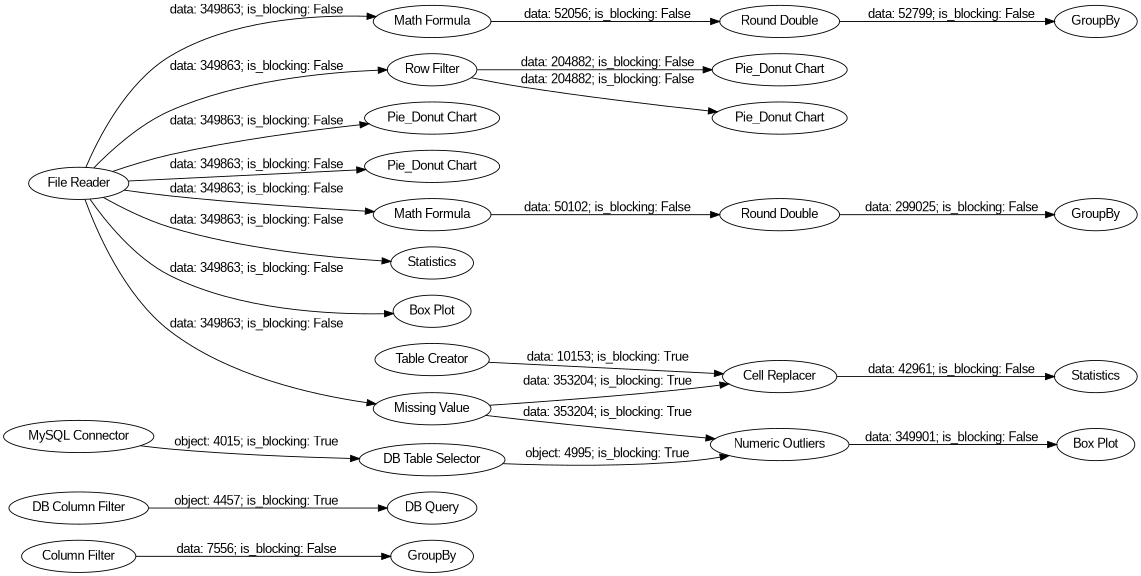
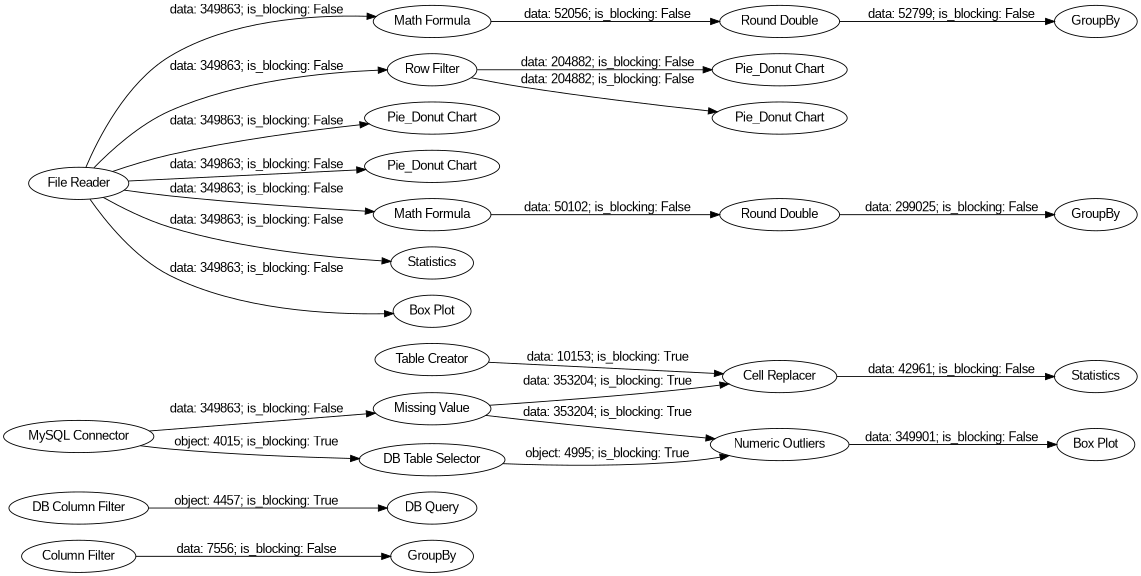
edge "File Reader" -> "Missing Value": now "MySQL Connector" -> "Missing Value"
